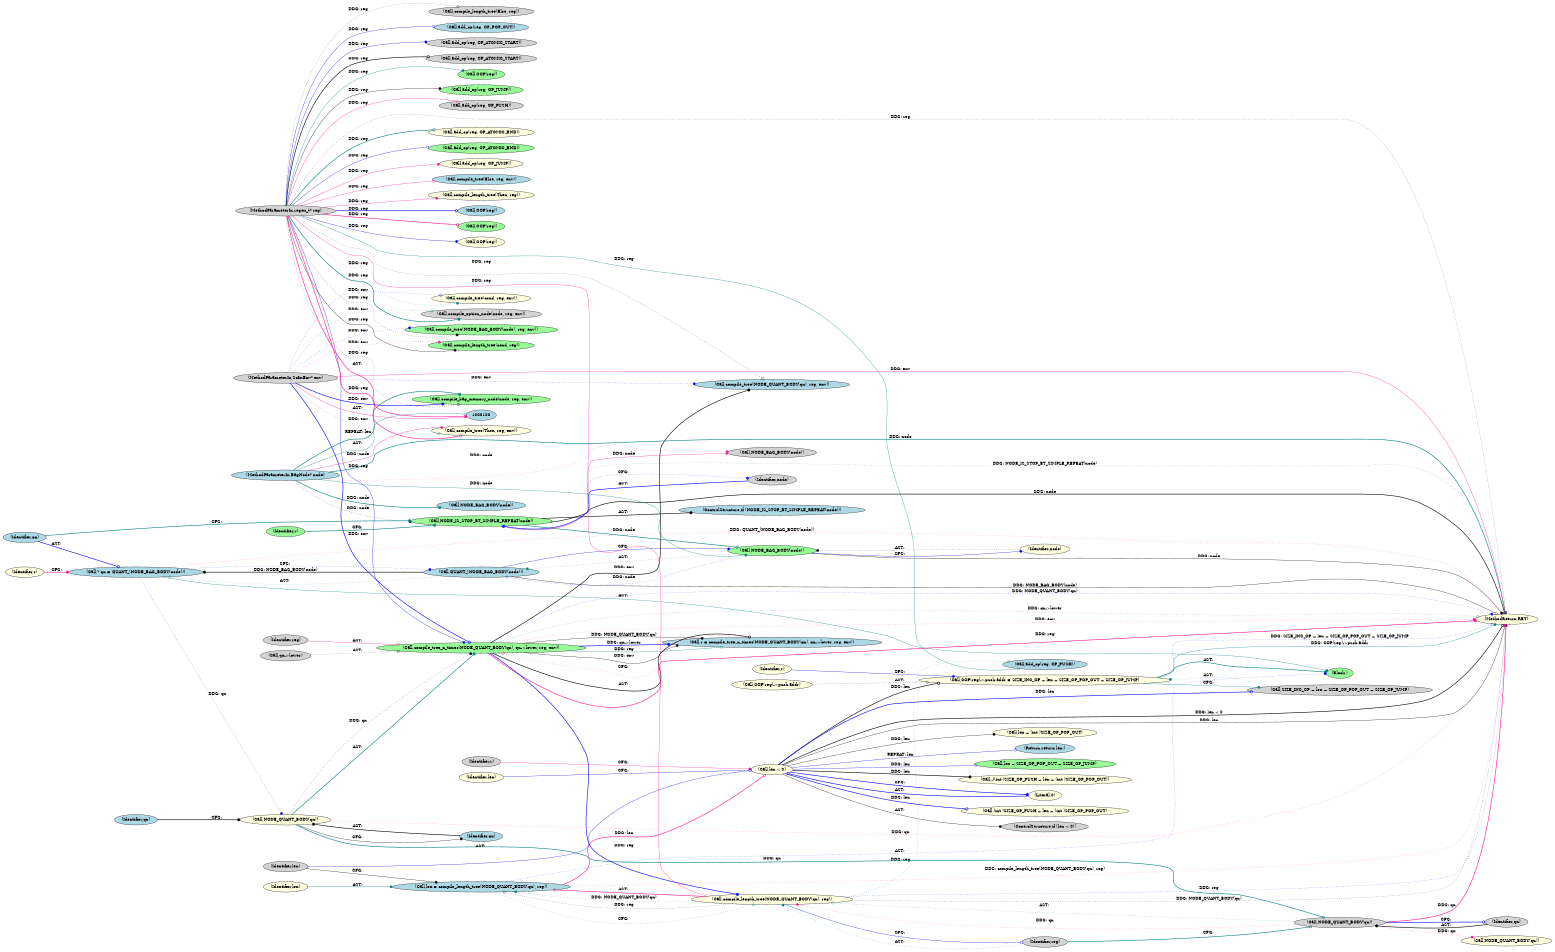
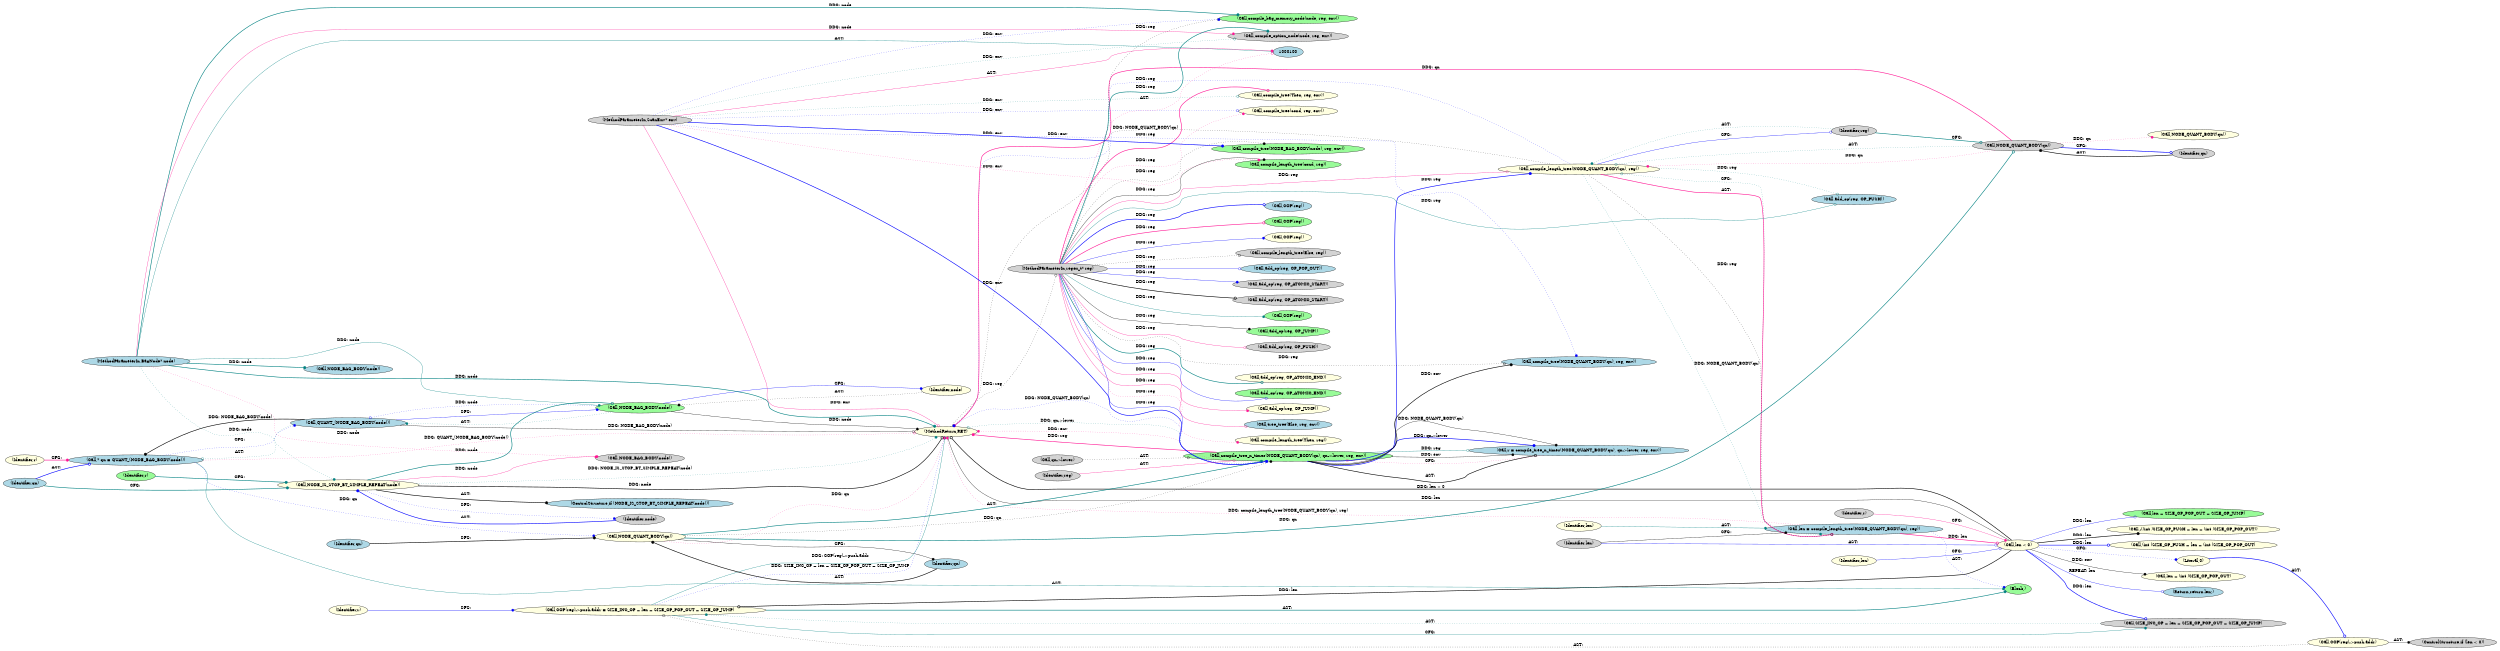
edge "(MethodParameterIn,regex_t* reg)" -> "(MethodReturn,RET)": reversed
node "(Call,compile_tree(Else, reg, env))": label "(Call,compile_tree(Else, reg, env))" -> "(Call,tree_tree(Else, reg, env))"
edge "(MethodParameterIn,regex_t* reg)" -> "(Call,compile_length_tree(Then, reg))": style solid -> dotted
edge "(MethodParameterIn,regex_t* reg)" -> "(Call,compile_tree(cond, reg, env))": color teal -> deeppink
edge "(MethodParameterIn,ScanEnv* env)" -> "(Call,compile_tree(NODE_BAG_BODY(node), reg, env))": style dotted -> bold
edge "(MethodParameterIn,regex_t* reg)" -> "1000100": style bold -> dotted
edge "(MethodParameterIn,ScanEnv* env)" -> "(Call,compile_bag_memory_node(node, reg, env))": style bold -> dotted
edge "(MethodParameterIn,BagNode* node)" -> "(Call,compile_bag_memory_node(node, reg, env))": label "REPEAT: len" -> "DDG: node"
edge "(MethodParameterIn,BagNode* node)" -> "(Call,compile_tree(Then, reg, env))": now "(MethodParameterIn,BagNode* node)" -> "(Call,compile_option_node(node, reg, env))"
edge "(MethodParameterIn,BagNode* node)" -> "(Call,NODE_IS_STOP_BT_SIMPLE_REPEAT(node))": color black -> teal
node "(Call,NODE_IS_STOP_BT_SIMPLE_REPEAT(node))": fillcolor palegreen -> lightyellow
edge "(Call,len < 0)" -> "(Call,len + (int )SIZE_OP_POP_OUT)": label "DDG: len" -> "DDG: env"
edge "(Call,len < 0)" -> "(Literal,0)": style bold -> dotted
edge "(Literal,0)" -> "(Call,len < 0)": now "(Literal,0)" -> "(Call,COP(reg)->push.addr)"
edge "(Call,len < 0)" -> "(ControlStructure,if (len < 0))": now "(Call,COP(reg)->push.addr)" -> "(ControlStructure,if (len < 0))"
